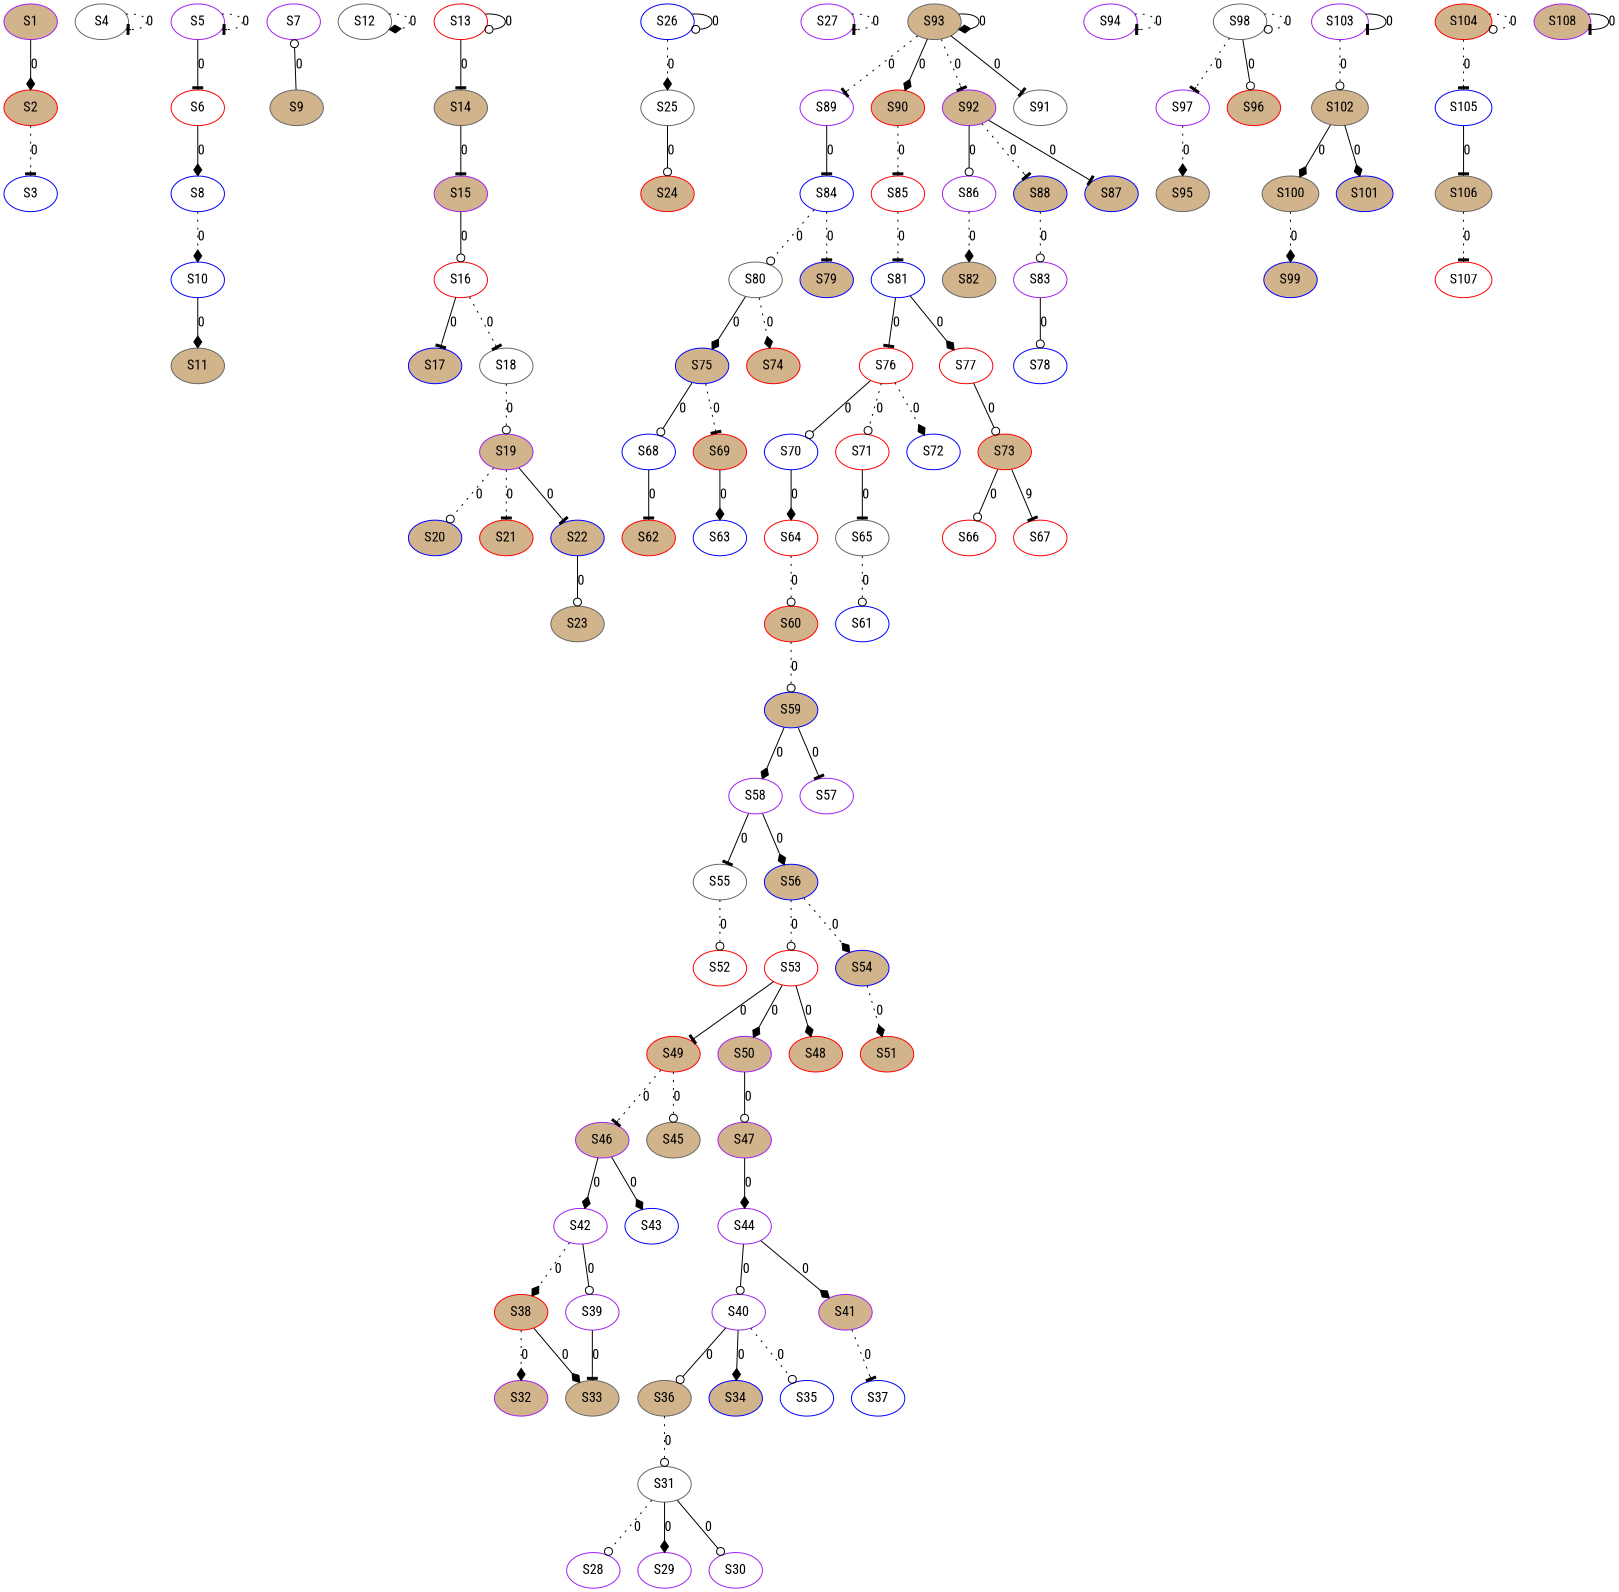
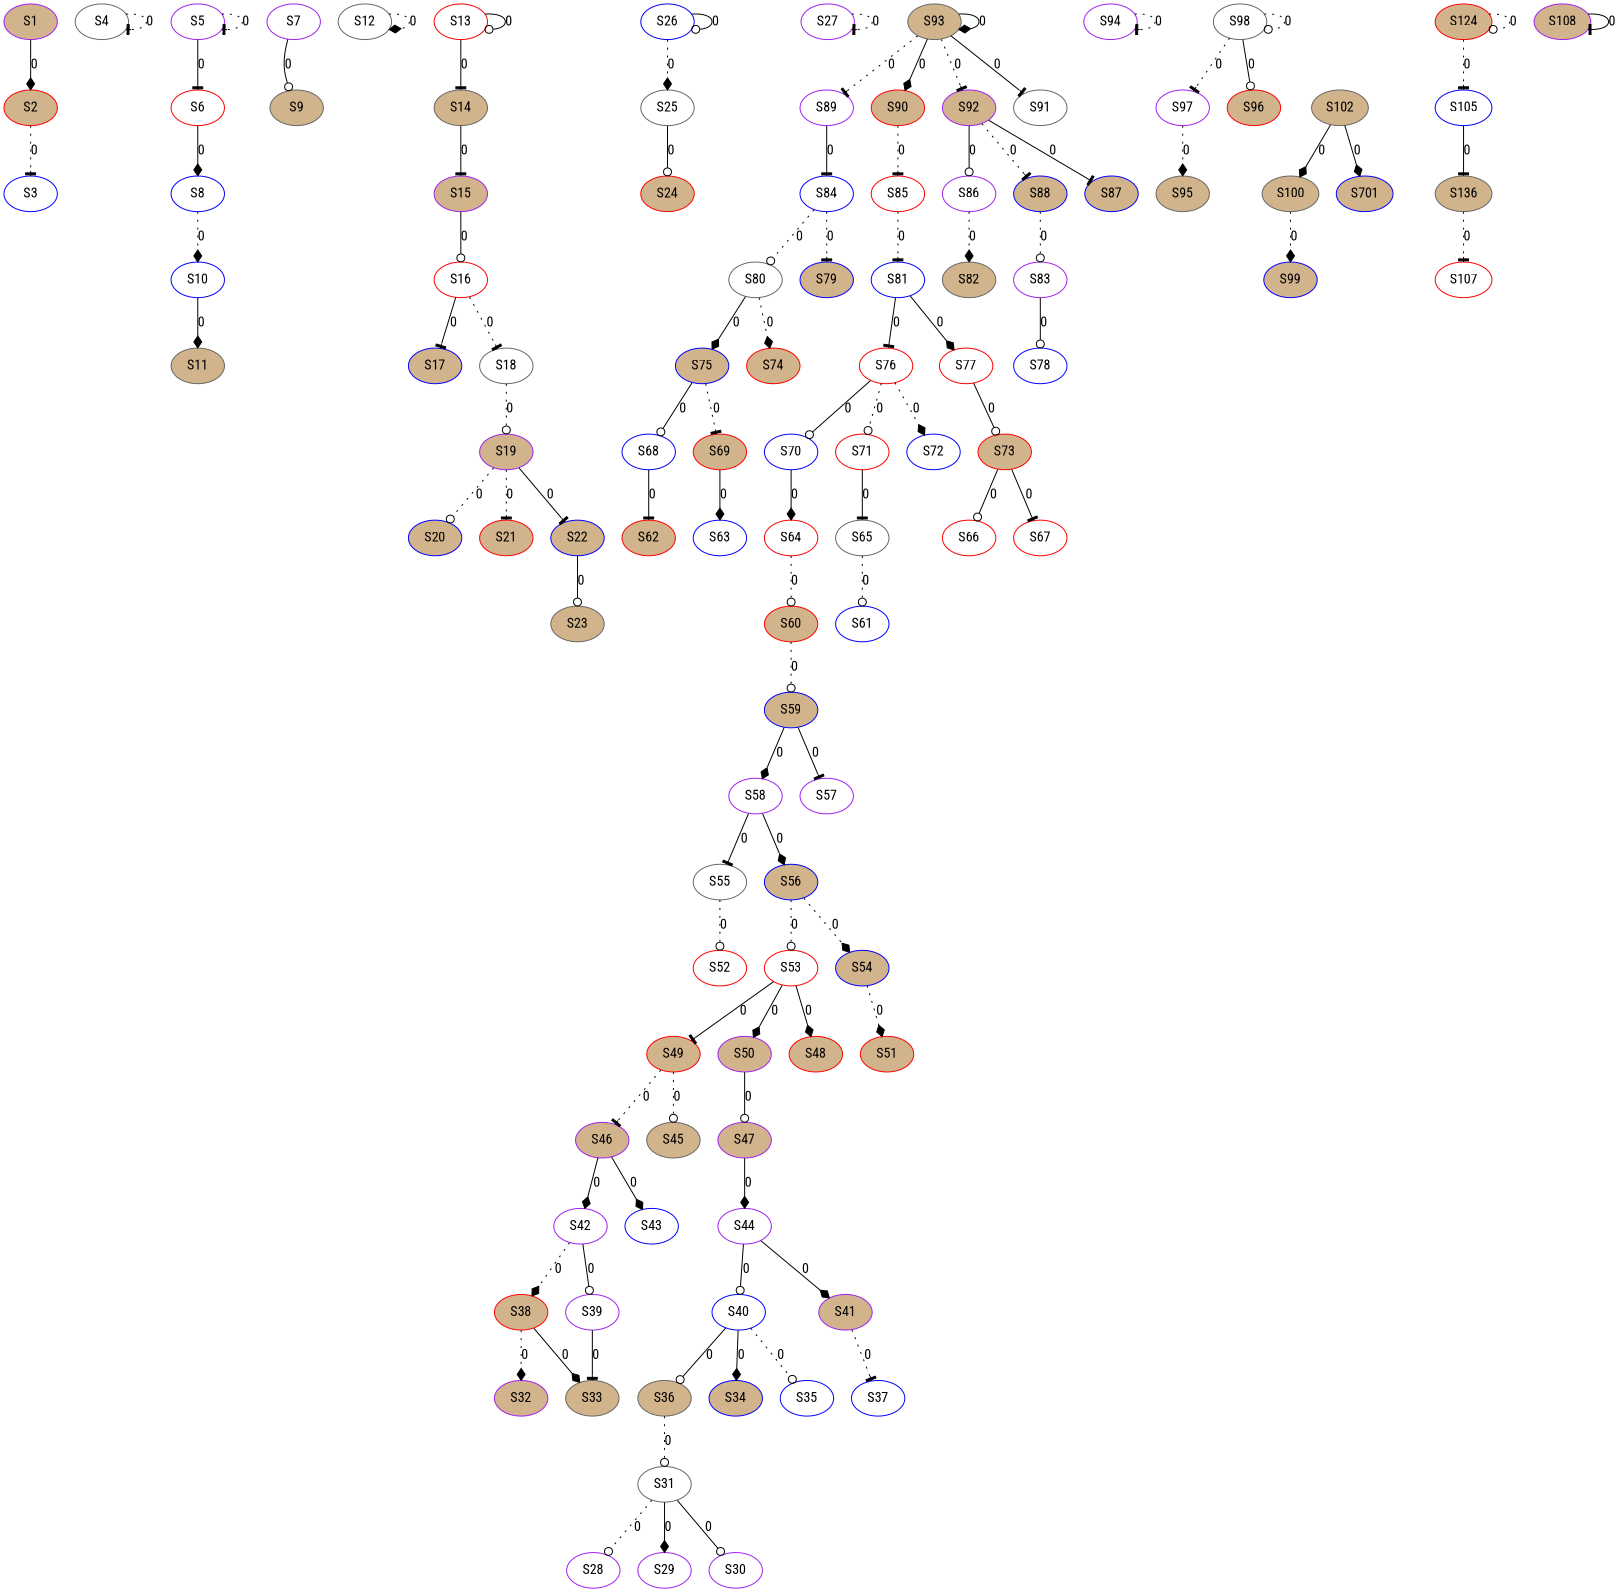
node "S103": removed
node "S104": label "S104" -> "S124"
edge "S9" -> "S7": reversed
node "S101": label "S101" -> "S701"
node "S106": label "S106" -> "S136"
edge "S73" -> "S67": label "9" -> "0"
node "S40": color purple -> blue
